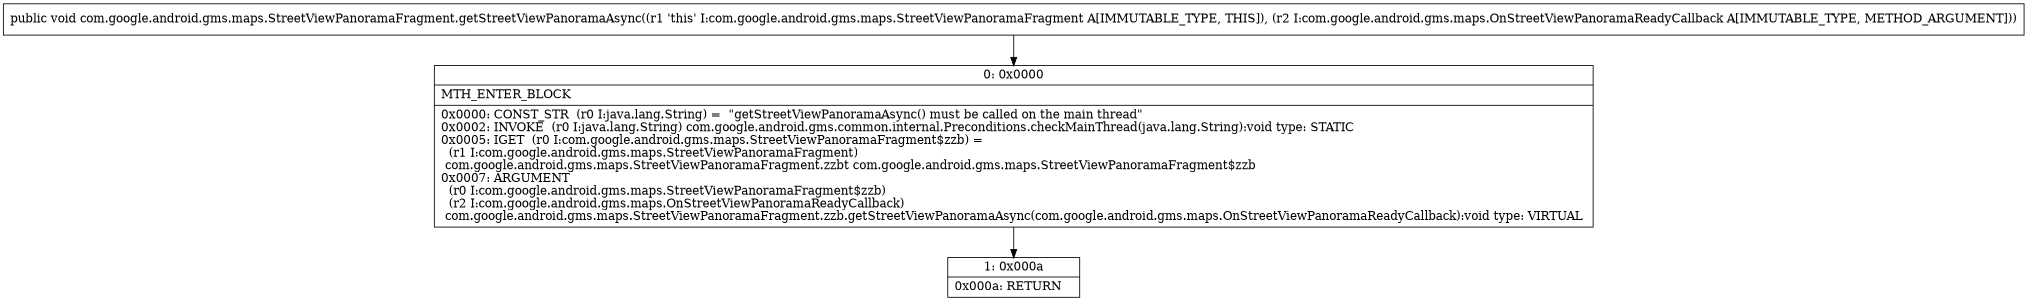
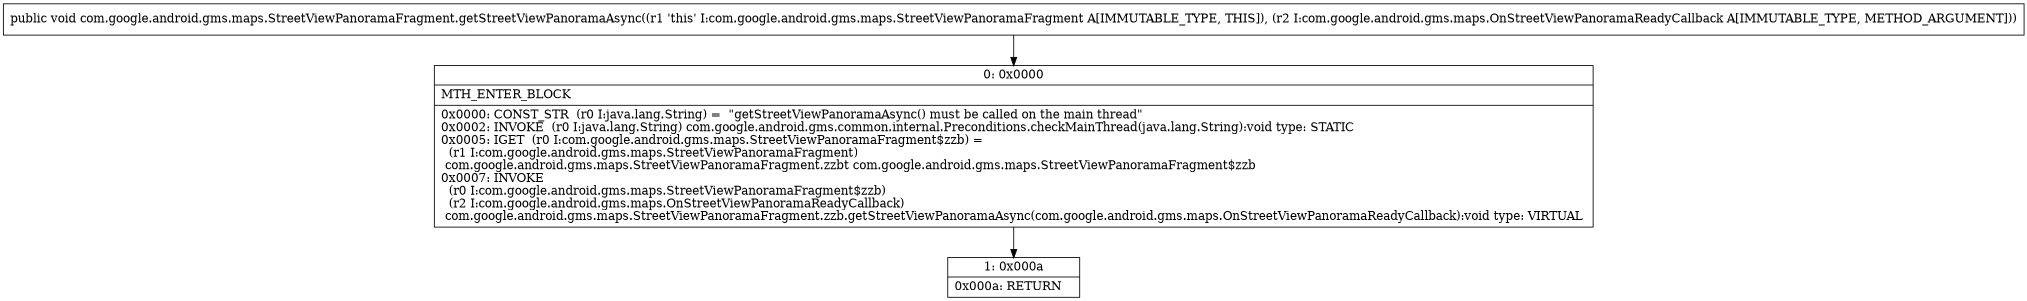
node "0: 0x0000": text "0x0007: ARGUMENT" -> "0x0007: INVOKE"
